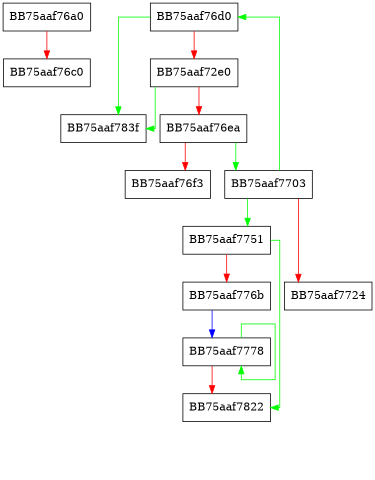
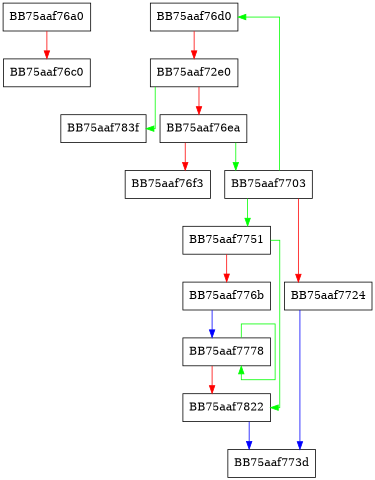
edge "BB75aaf76d0" -> "BB75aaf783f": removed
node "BB75aaf773d": added
